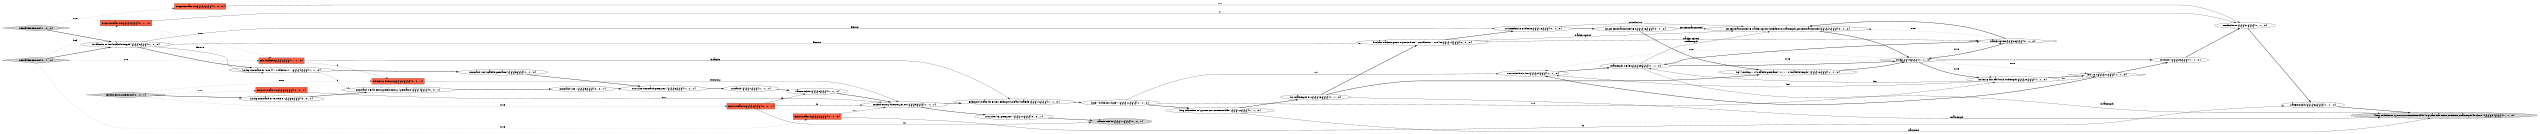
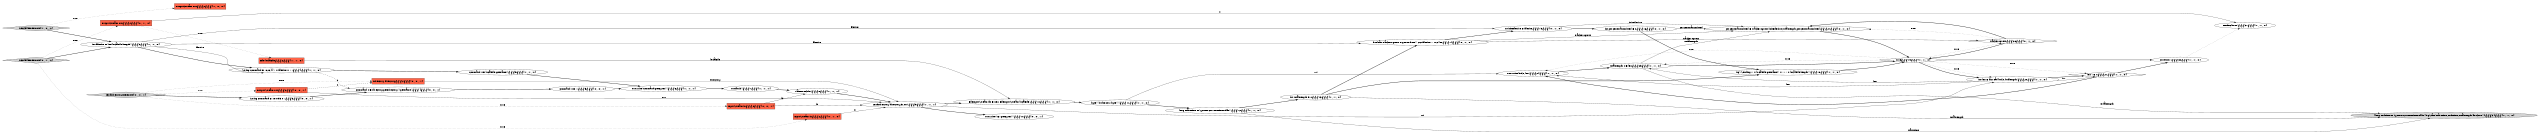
edge "OutputStream out@@@2@@@['1', '0', '0']" -> "sendAck(out)@@@31@@@['1', '1', '0']": removed, label "out"
edge "sendFileToRemote['0', '1', '0']" -> "OutputStream out@@@2@@@['0', '1', '0']": label "buf" -> "true"
edge "out.flush()@@@30@@@['1', '1', '0']" -> "sendAck(out)@@@31@@@['1', '1', '0']": style bold -> dotted
edge "totalLength += len@@@25@@@['1', '1', '0']" -> "trackProgress@@@26@@@['0', '1', '0']": removed
edge "sendFileToRemote['0', '1', '0']" -> "File localFile@@@2@@@['1', '1', '0']": removed, label "true"
edge "File localFile@@@2@@@['1', '1', '0']" -> "Directory directory@@@2@@@['0', '0', '1']": now "OutputStream out@@@2@@@['0', '0', '1']" -> "Directory directory@@@2@@@['0', '0', '1']"
node "waitForAck(in)@@@32@@@['1', '1', '0']": removed
edge "byte(( buf = new byte((((@@@11@@@['1', '1', '0']" -> "int len = fis.read(buf,0,buf.length)@@@20@@@['1', '1', '0']": now "sendDirectory(directory,in,out)@@@9@@@['1', '1', '1']" -> "int len = fis.read(buf,0,buf.length)@@@20@@@['1', '1', '0']"
edge "InputStream in@@@2@@@['0', '1', '0']" -> "sendDirectory(directory,in,out)@@@9@@@['1', '1', '1']": label "out" -> "in"
node "waitForAck(in)@@@11@@@['0', '0', '1']": removed
